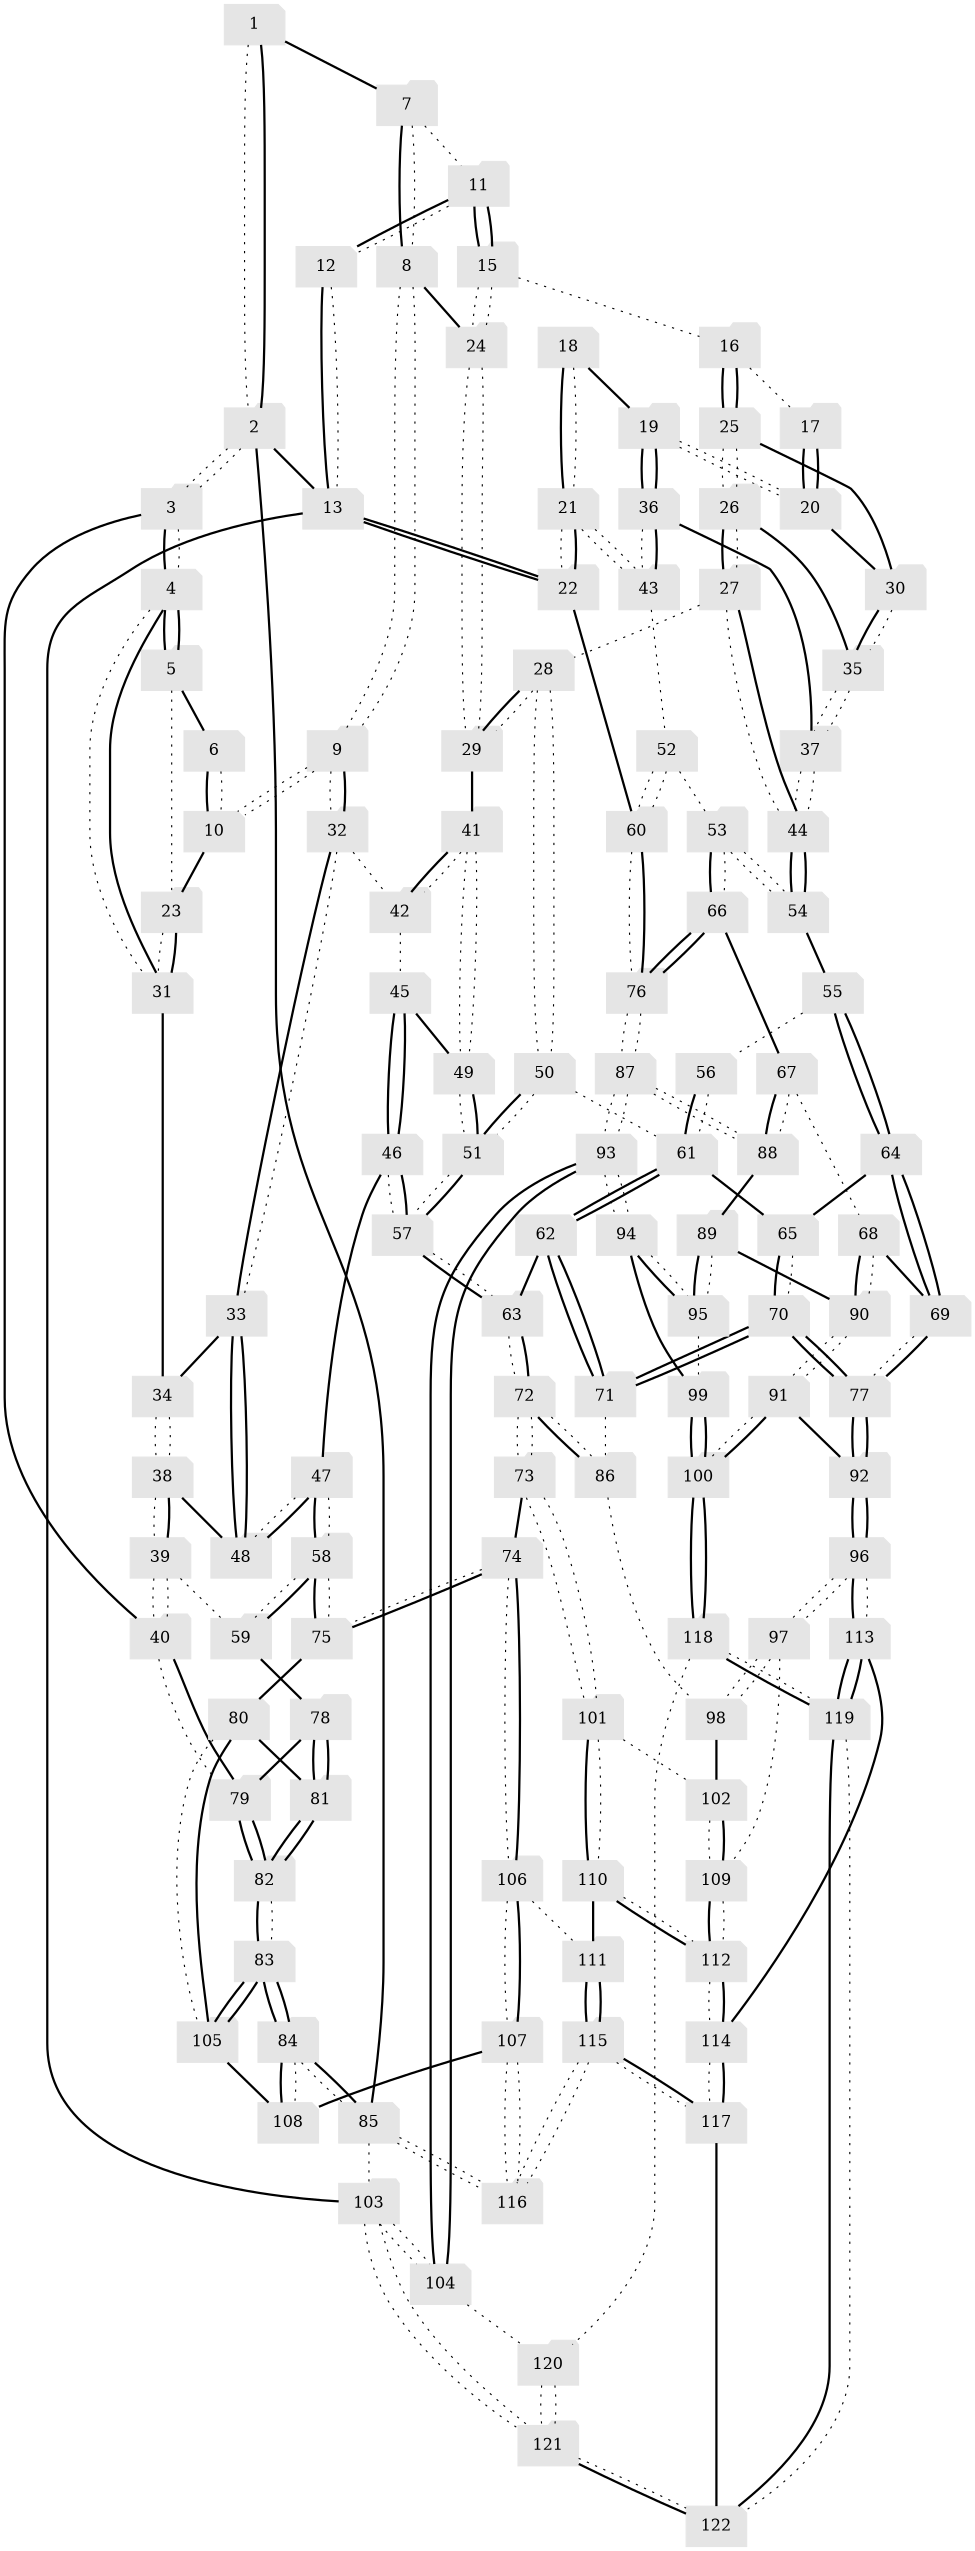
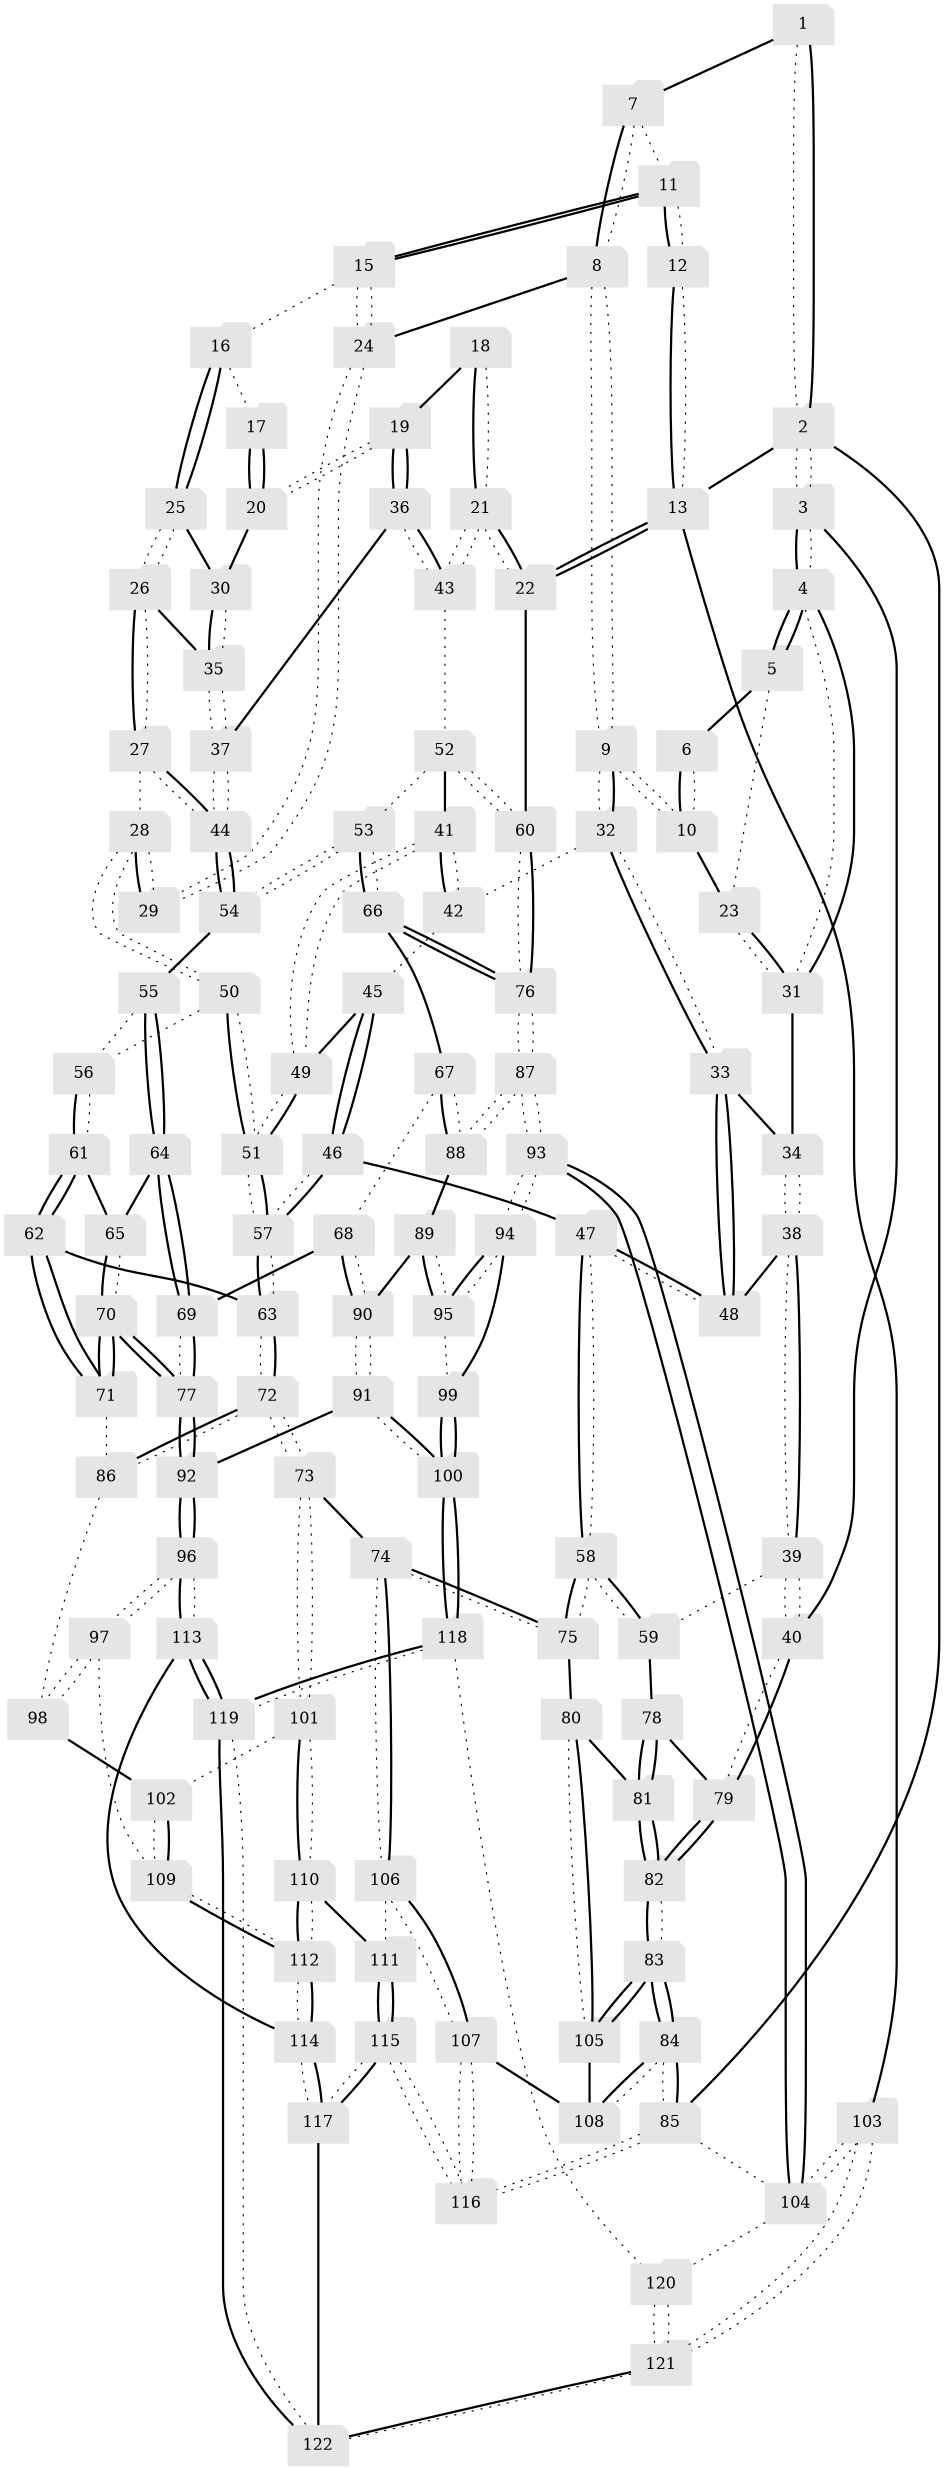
edge "29" -- "41": now "52" -- "41"
edge "50" -- "61": now "50" -- "56"
edge "85" -- "103": now "85" -- "104"
